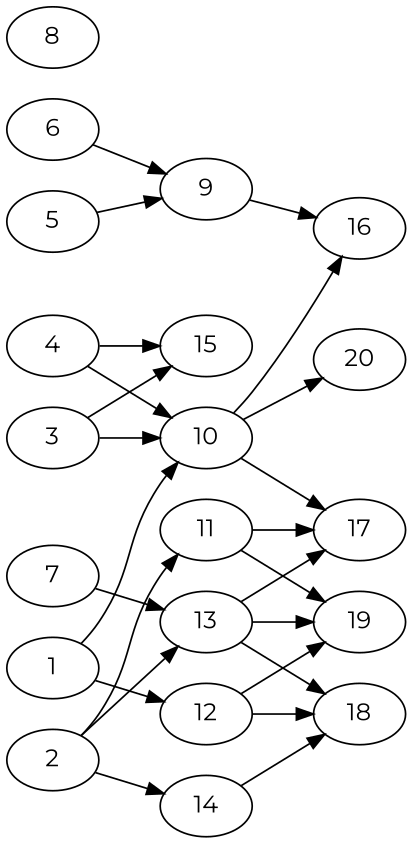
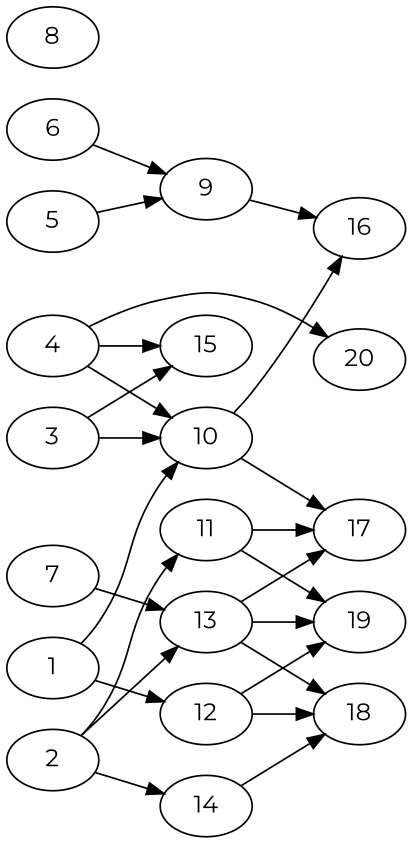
edge "10" -> "20": now "4" -> "20"
